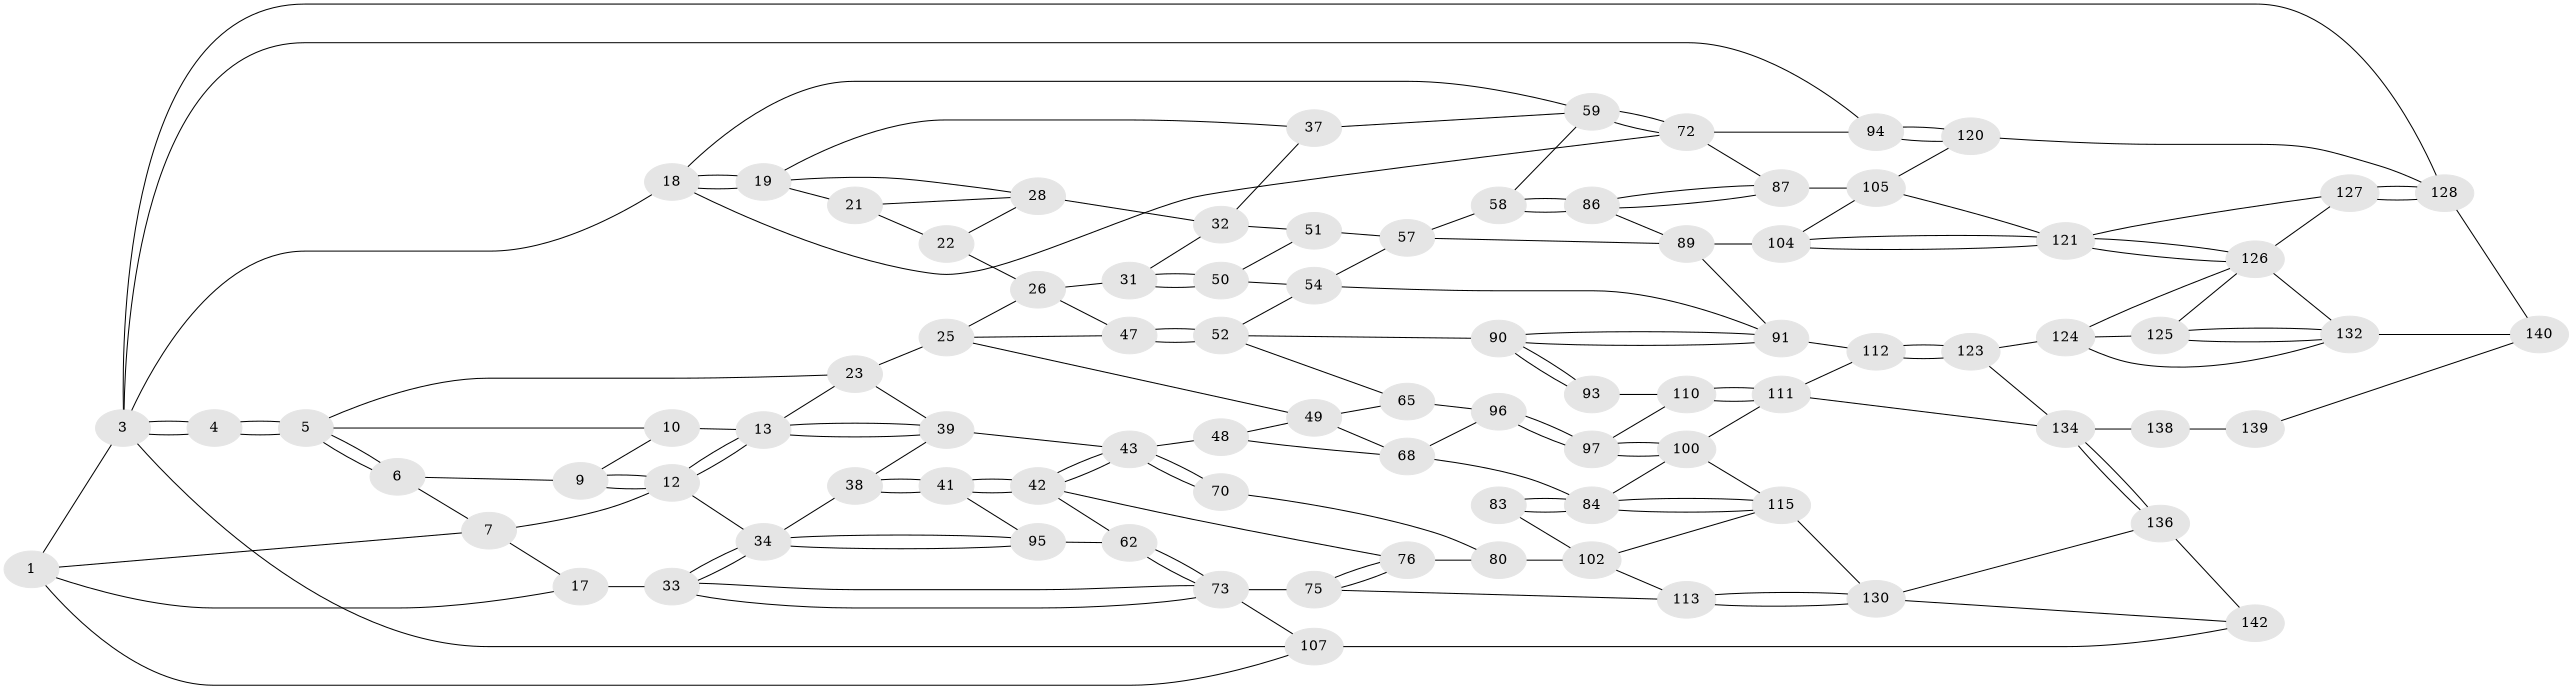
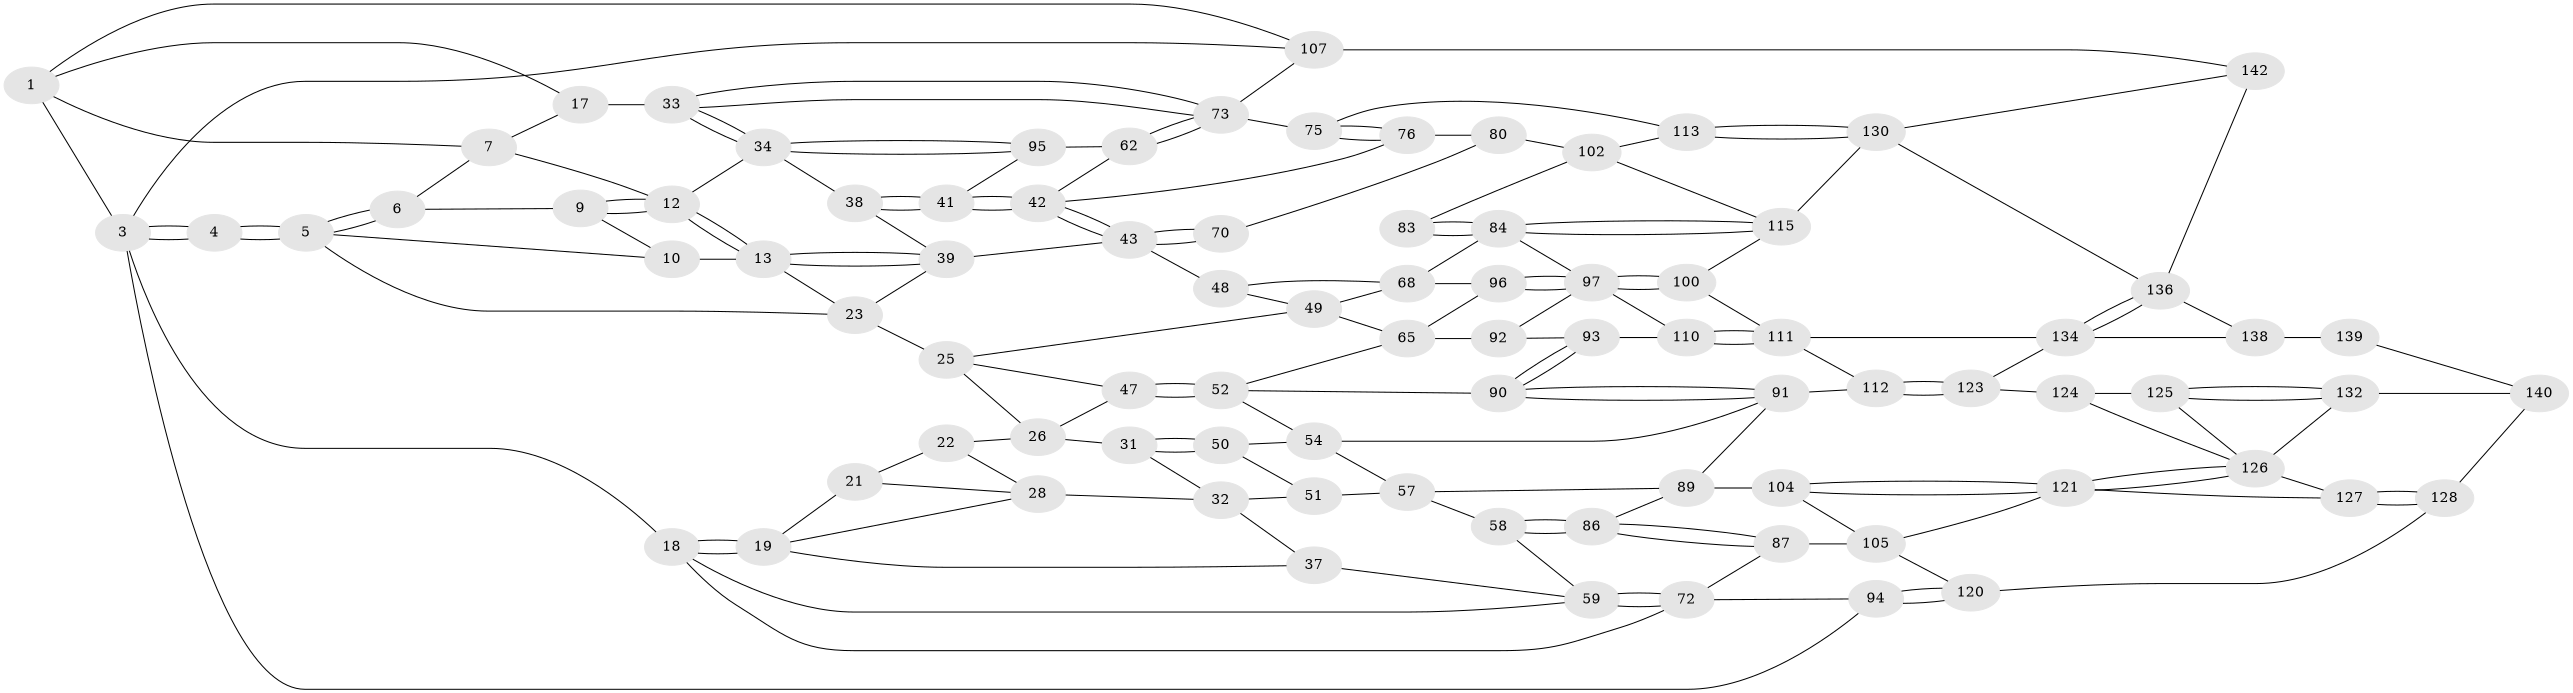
edge "128" -- "3": removed
edge "136" -- "138": added
node "92": added
edge "132" -- "124": removed
edge "100" -- "84": now "97" -- "84"
